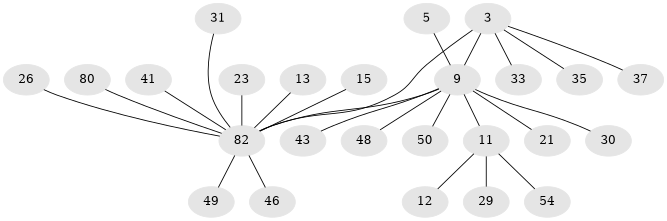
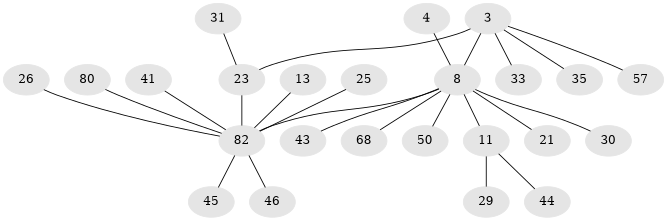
node "5": label "5" -> "4"
node "15": label "15" -> "25"
node "9": label "9" -> "8"
node "37": label "37" -> "57"
edge "31" -- "82": now "31" -- "23"
edge "3" -- "82": now "3" -- "23"
node "48": label "48" -> "68"
node "49": label "49" -> "45"
node "12": removed
node "54": label "54" -> "44"
